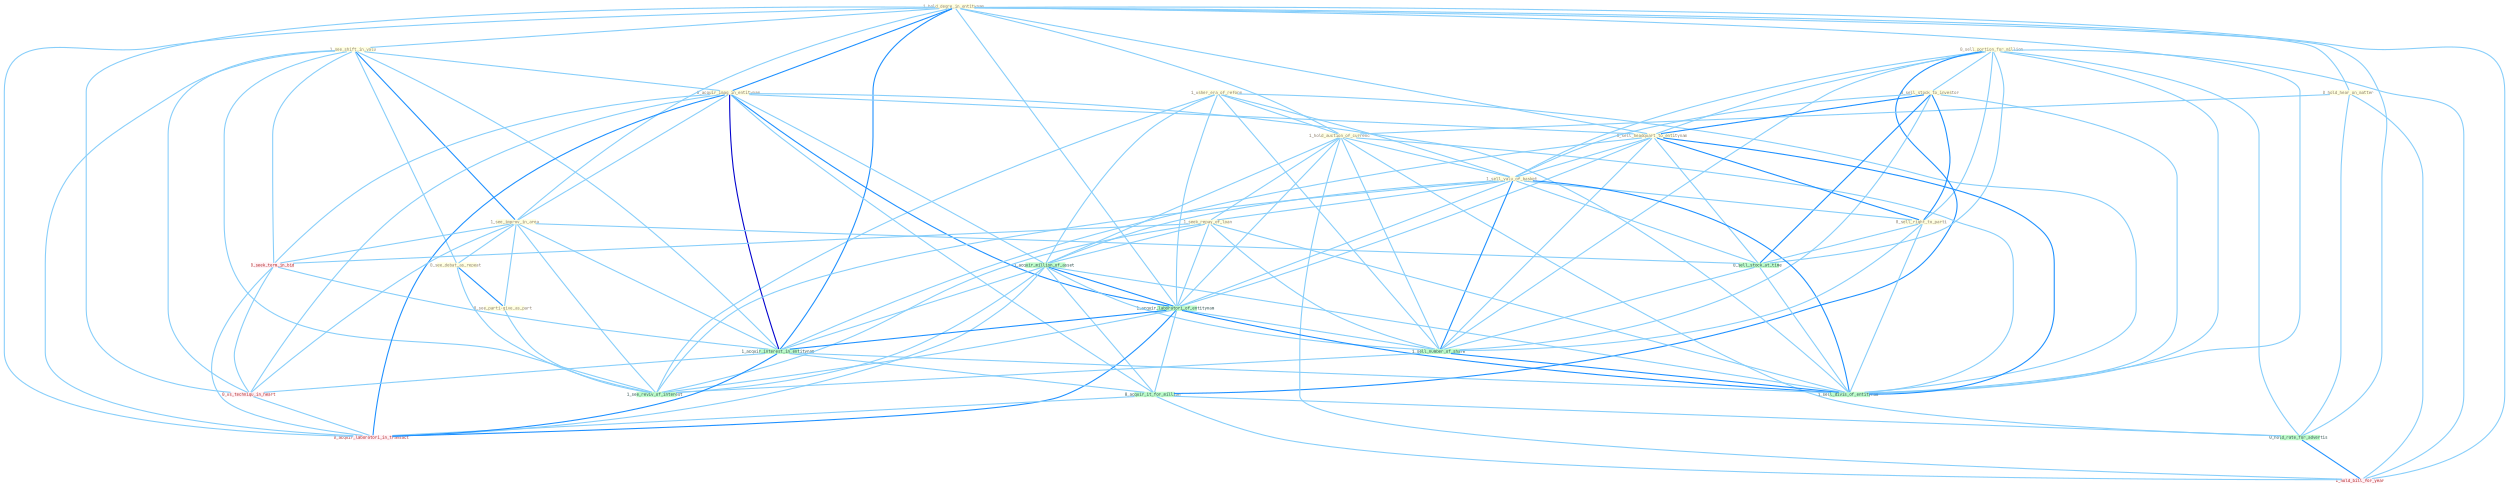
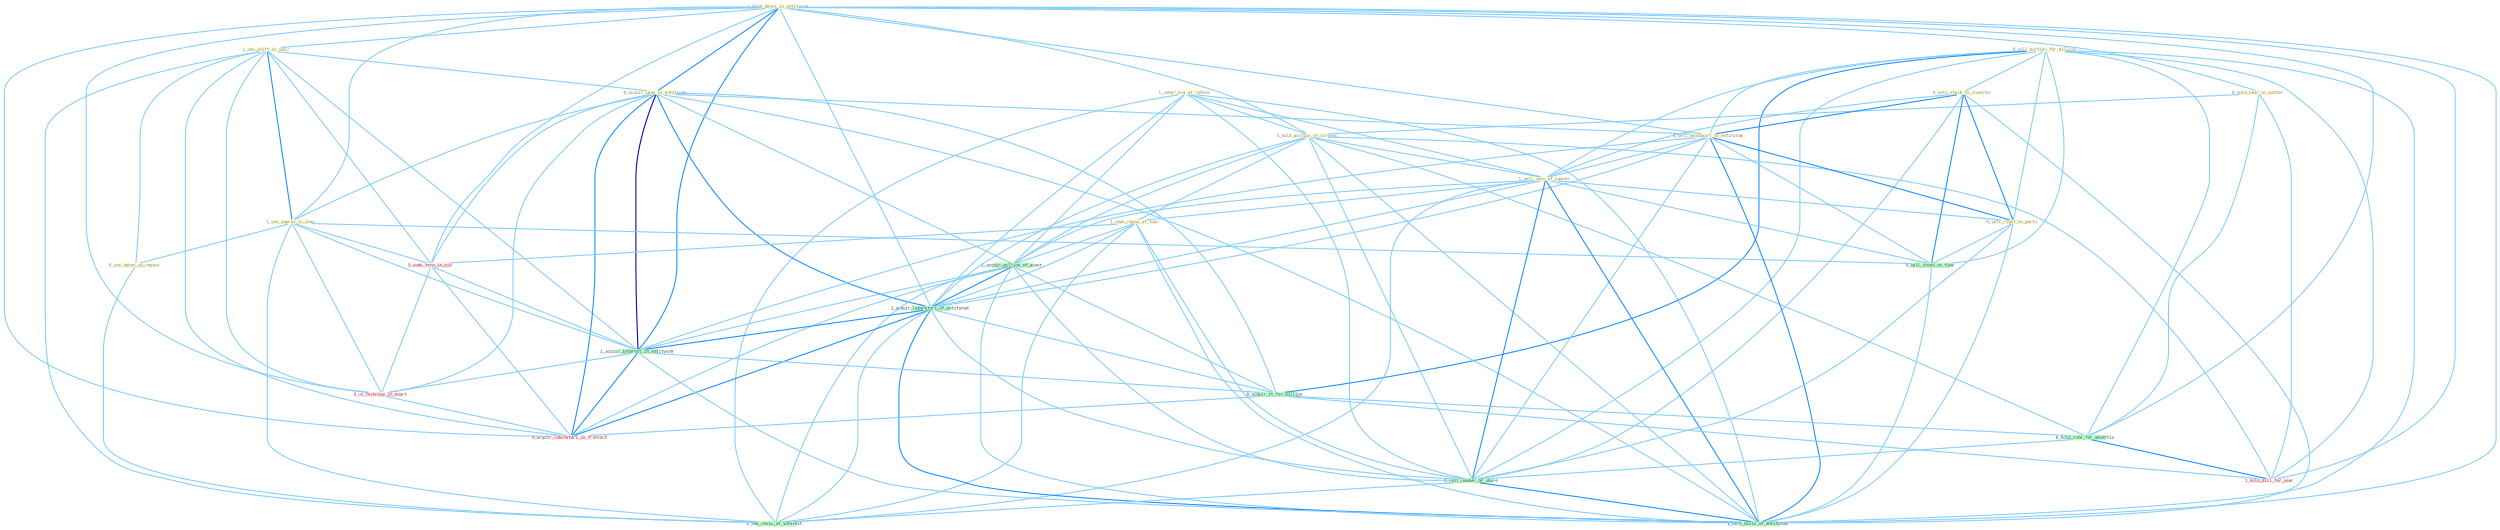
edge "1_hold_degre_in_entitynam" -- "0_seek_term_in_bid": added
node "0_see_parti-give_as_part": removed
edge "0_sell_stock_at_time" -- "1_sell_number_of_share": now "0_hold_rate_for_advertis" -- "1_sell_number_of_share"
